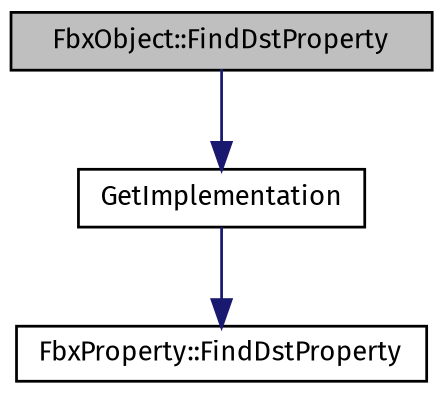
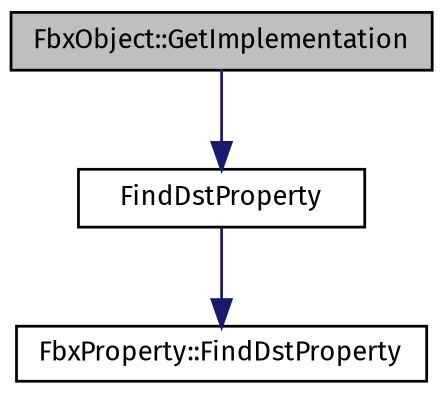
node "FbxObject::FindDstProperty": label "FbxObject::FindDstProperty" -> "FbxObject::GetImplementation"
node "GetImplementation": label "GetImplementation" -> "FindDstProperty"
